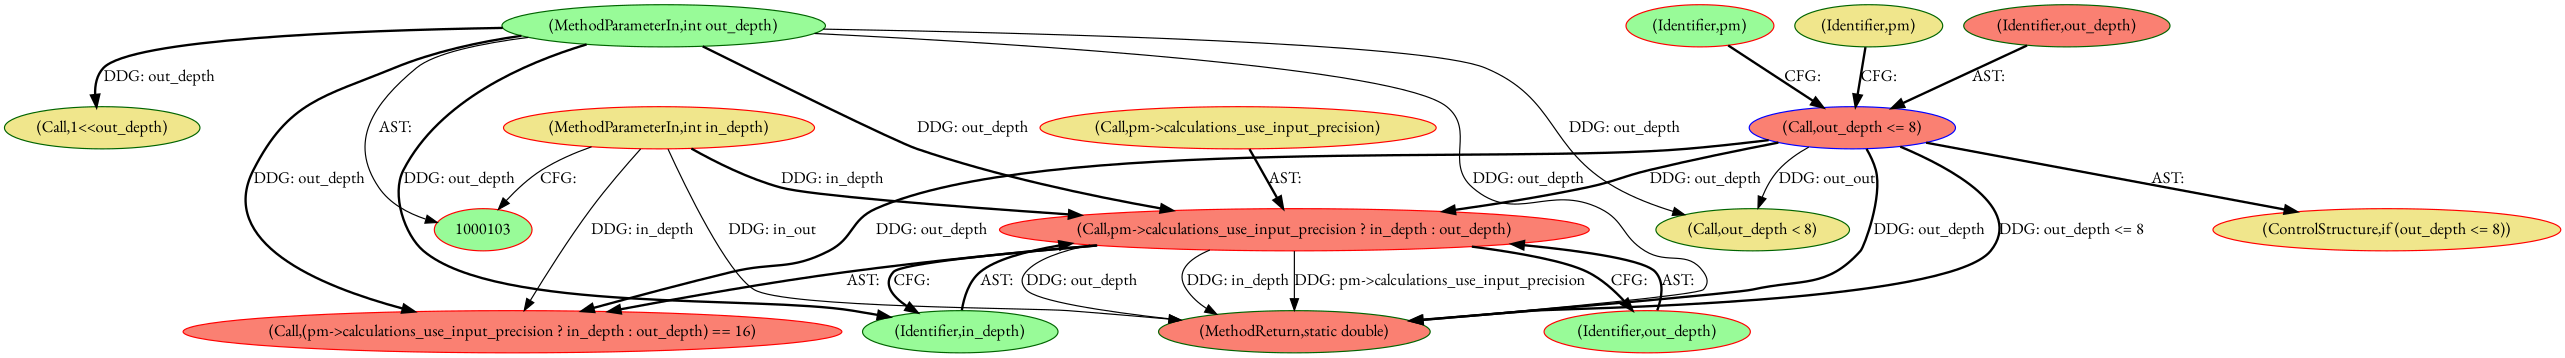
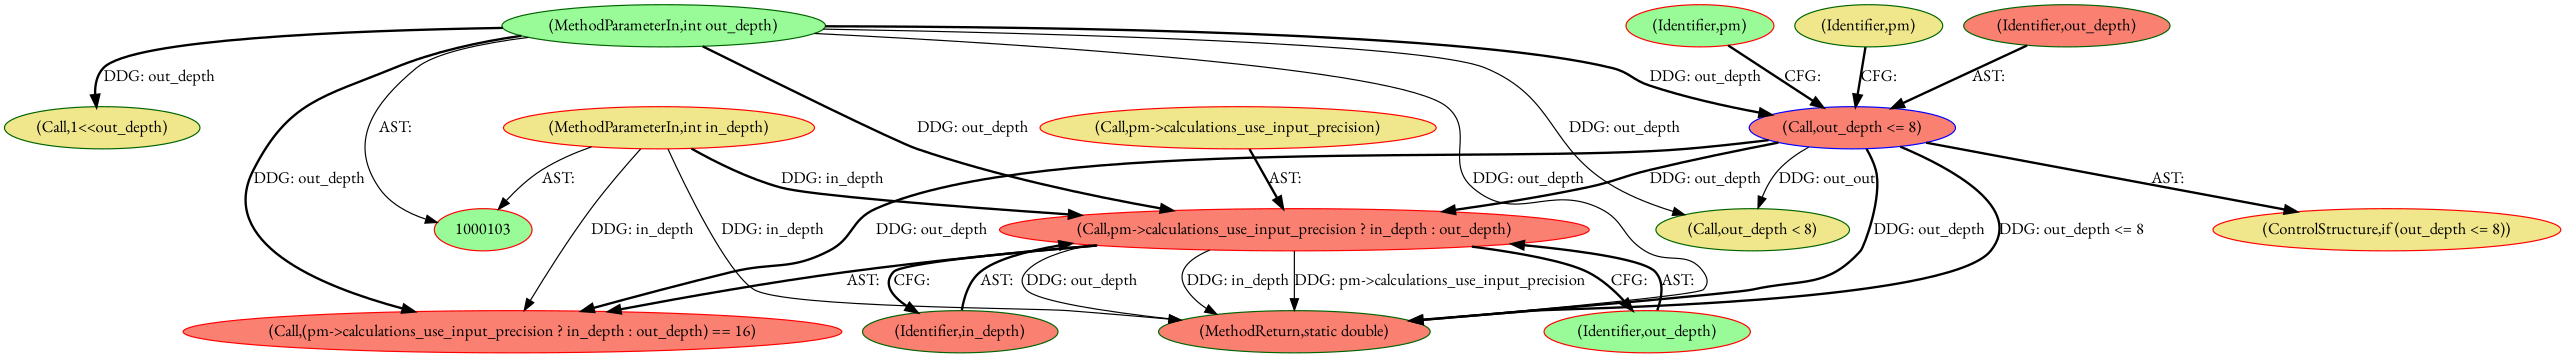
edge "(MethodParameterIn,int in_depth)" -> "1000103": label "CFG: " -> "AST: "
edge "(MethodParameterIn,int in_depth)" -> "(MethodReturn,static double)": label "DDG: in_out" -> "DDG: in_depth"
edge "(MethodParameterIn,int out_depth)" -> "(Identifier,in_depth)": now "(MethodParameterIn,int out_depth)" -> "(Call,out_depth <= 8)"
node "(Identifier,in_depth)": fillcolor palegreen -> salmon
